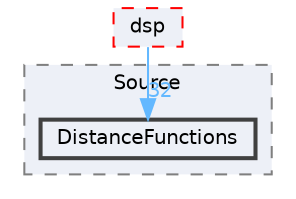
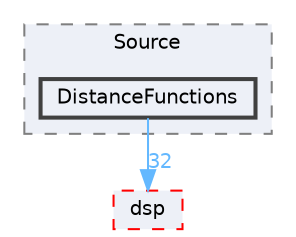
edge "dsp" -> "DistanceFunctions": reversed
